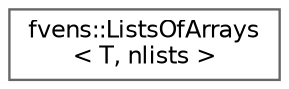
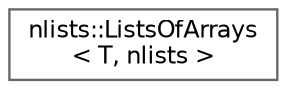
node "fvens::ListsOfArrays < T, nlists >": label "fvens::ListsOfArrays < T, nlists >" -> "nlists::ListsOfArrays < T, nlists >"
